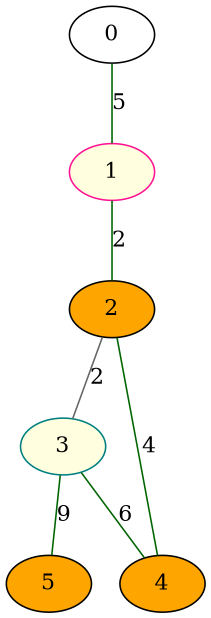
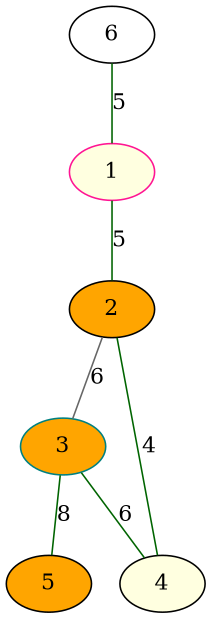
node "0": label "0" -> "6"
edge "1" -- "2": label "2" -> "5"
edge "2" -- "3": label "2" -> "6"
node "3": fillcolor lightyellow -> orange
edge "3" -- "5": label "9" -> "8"
node "4": fillcolor orange -> lightyellow
